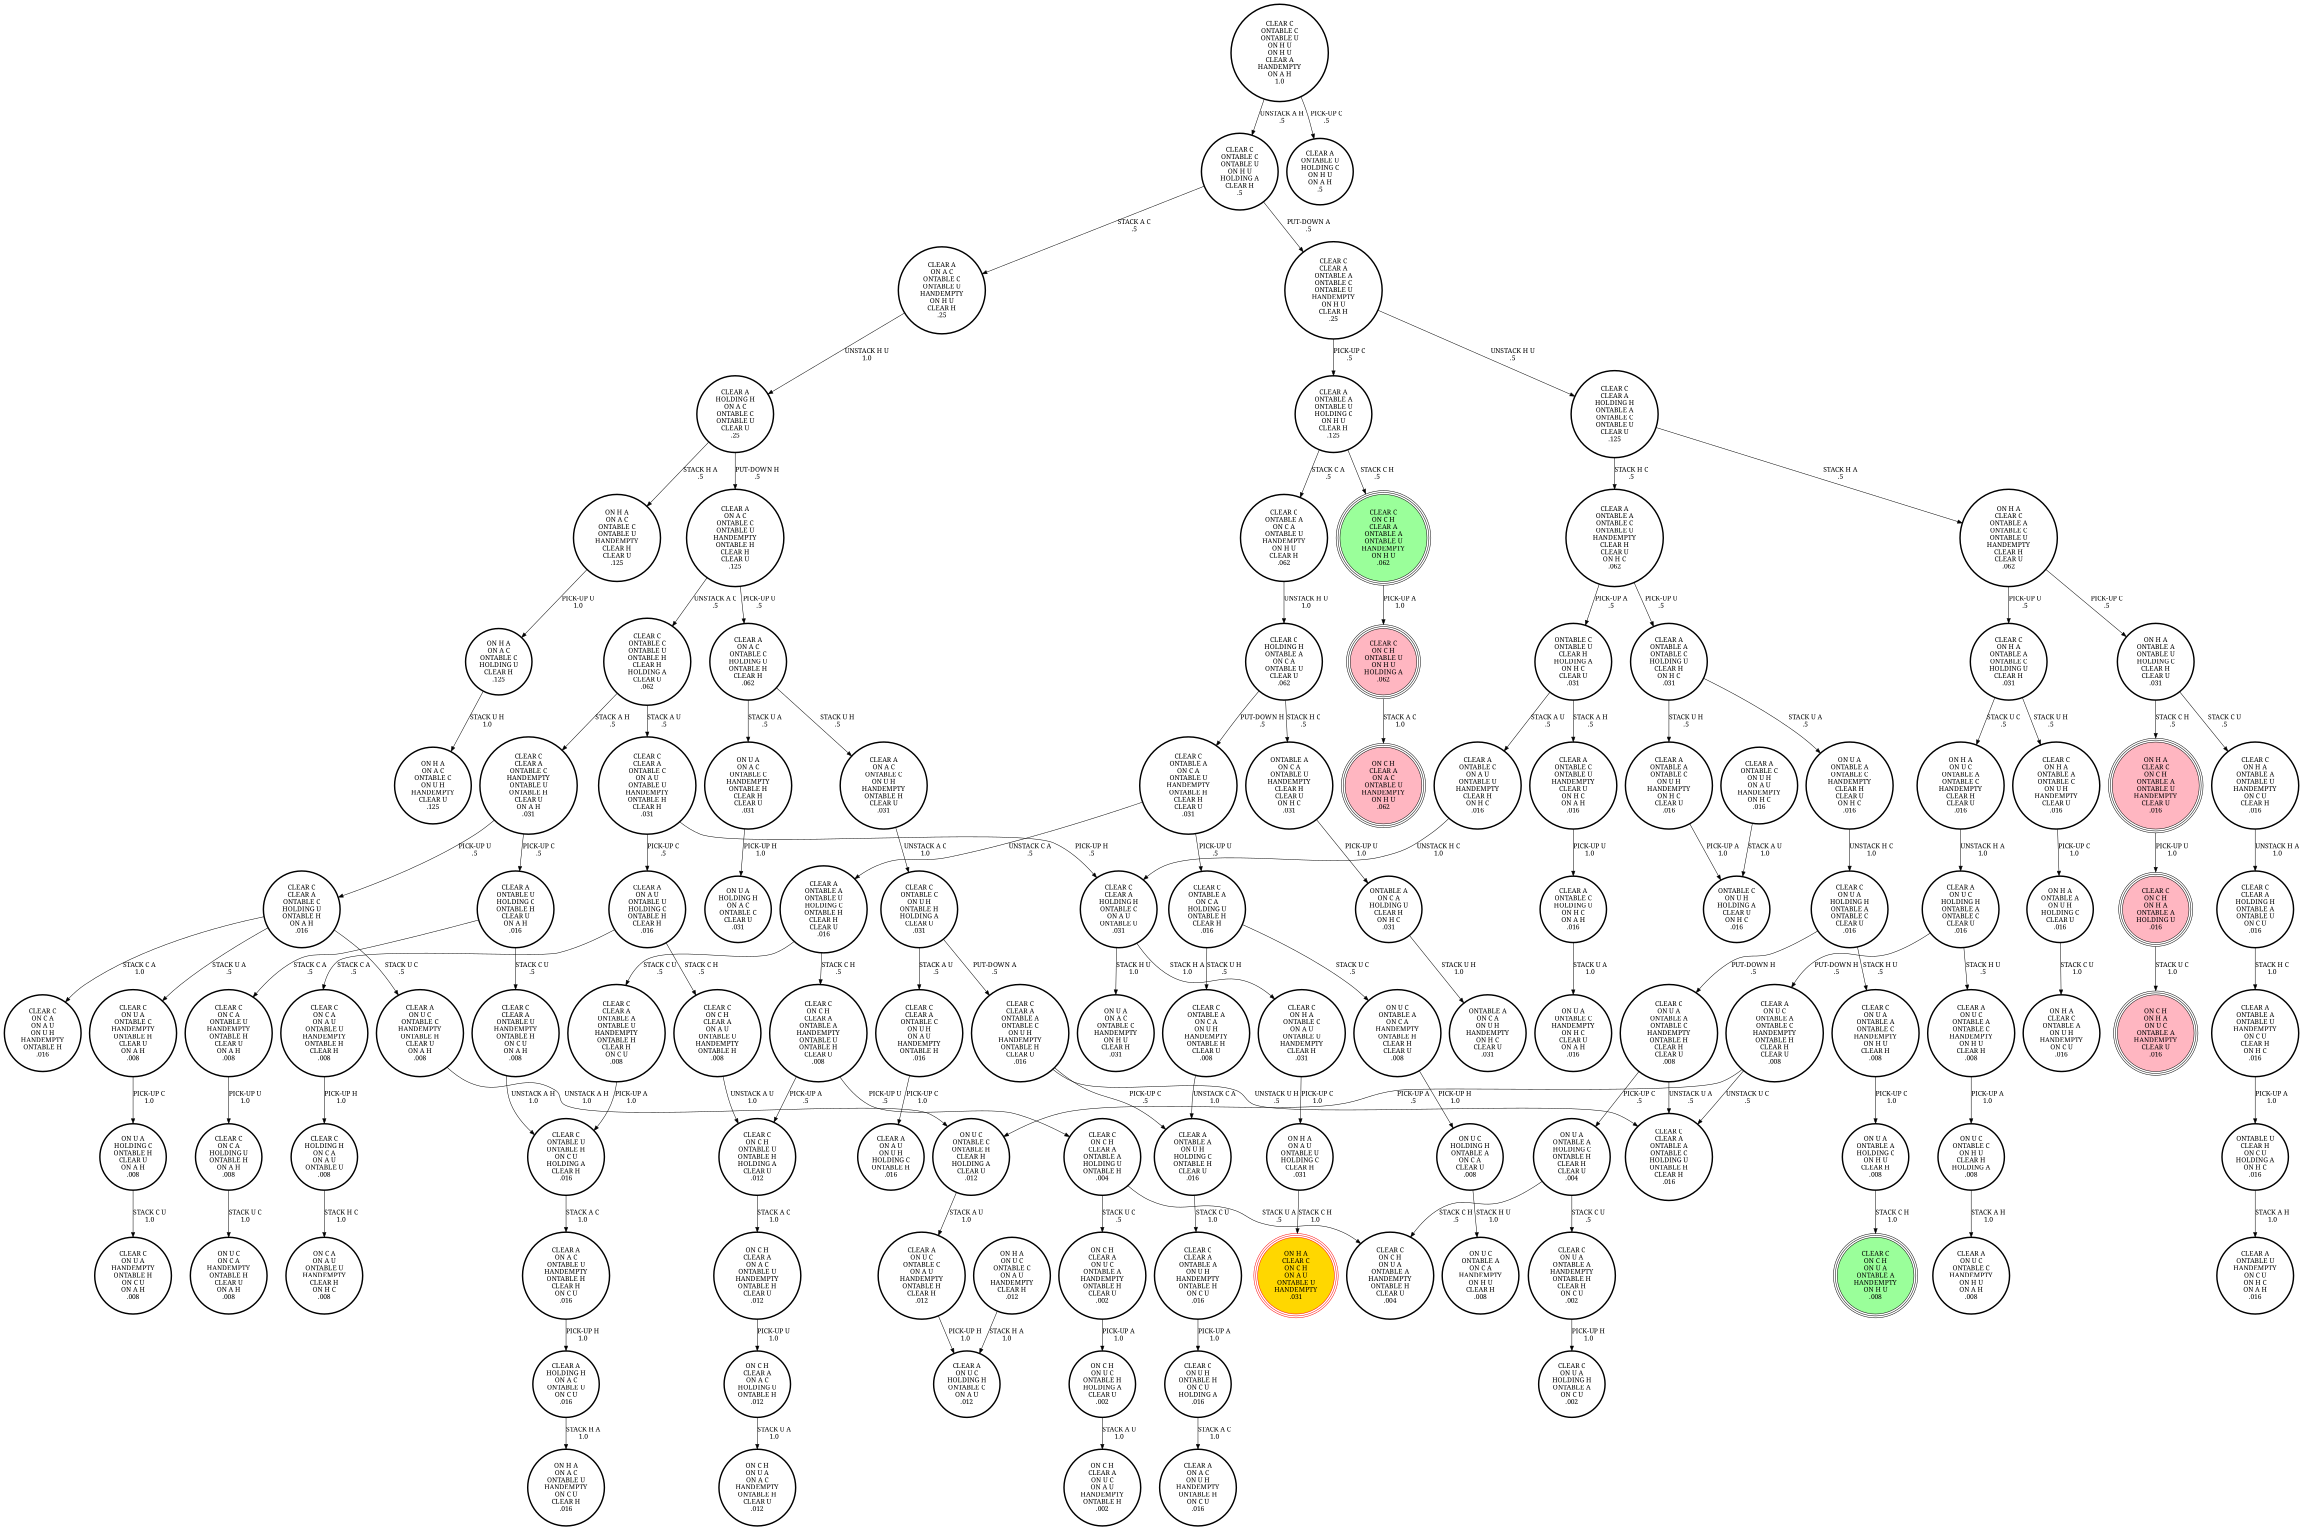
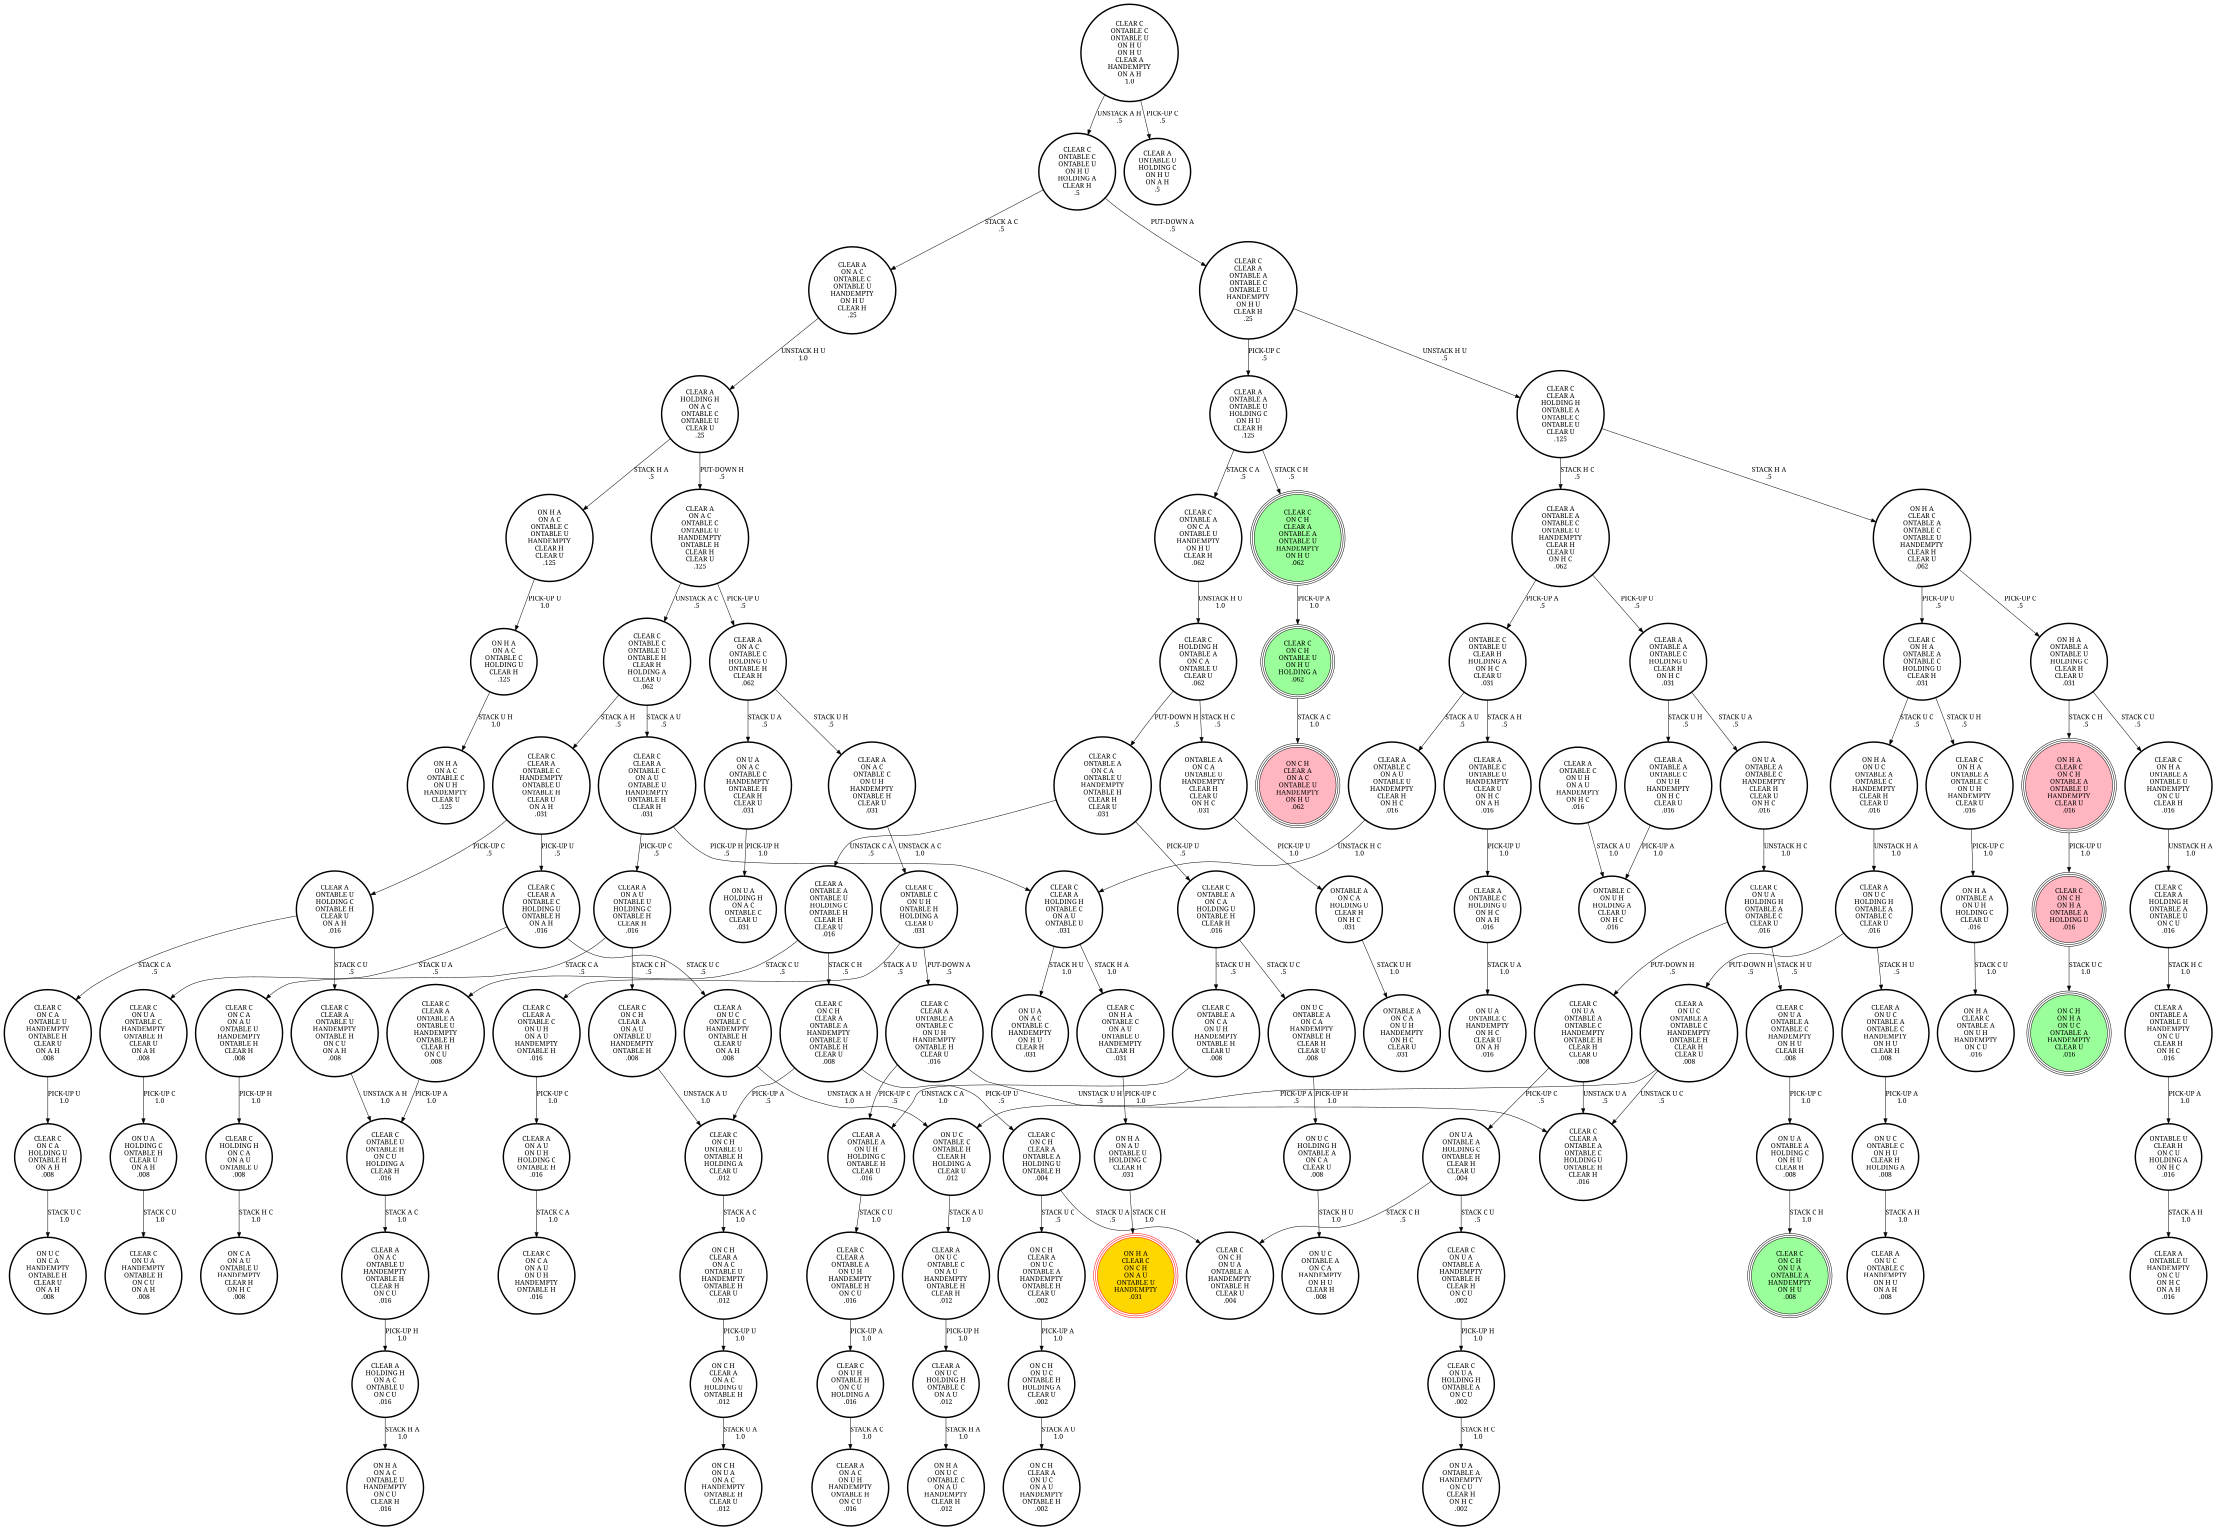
node "CLEAR C ON C H ONTABLE U ON H U HOLDING A .062": fillcolor lightpink -> palegreen1
edge "CLEAR C CLEAR A ONTABLE C HOLDING U ONTABLE H ON A H .016" -> "CLEAR C ON C A ON A U ON U H HANDEMPTY ONTABLE H .016": now "CLEAR A ON A U ON U H HOLDING C ONTABLE H .016" -> "CLEAR C ON C A ON A U ON U H HANDEMPTY ONTABLE H .016"
node "ON C H ON H A ON U C ONTABLE A HANDEMPTY CLEAR U .016": fillcolor lightpink -> palegreen1
edge "ON H A ON U C ONTABLE C ON A U HANDEMPTY CLEAR H .012" -> "CLEAR A ON U C HOLDING H ONTABLE C ON A U .012": reversed
node "ON U A ONTABLE A HANDEMPTY ON C U CLEAR H ON H C .002": added
